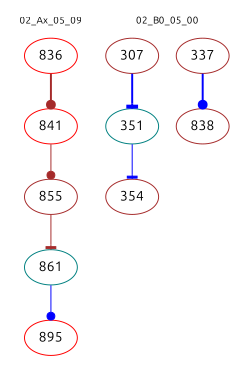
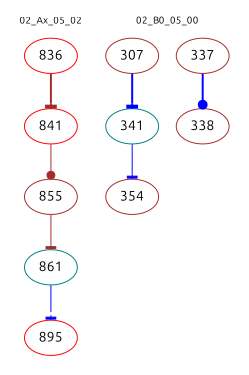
cluster "02_Ax_05_09": label "02_Ax_05_09" -> "02_Ax_05_02"
edge "836" -> "841": arrowhead dot -> tee
node "351": label "351" -> "341"
node "838": label "838" -> "338"
edge "861" -> "895": arrowhead dot -> tee
